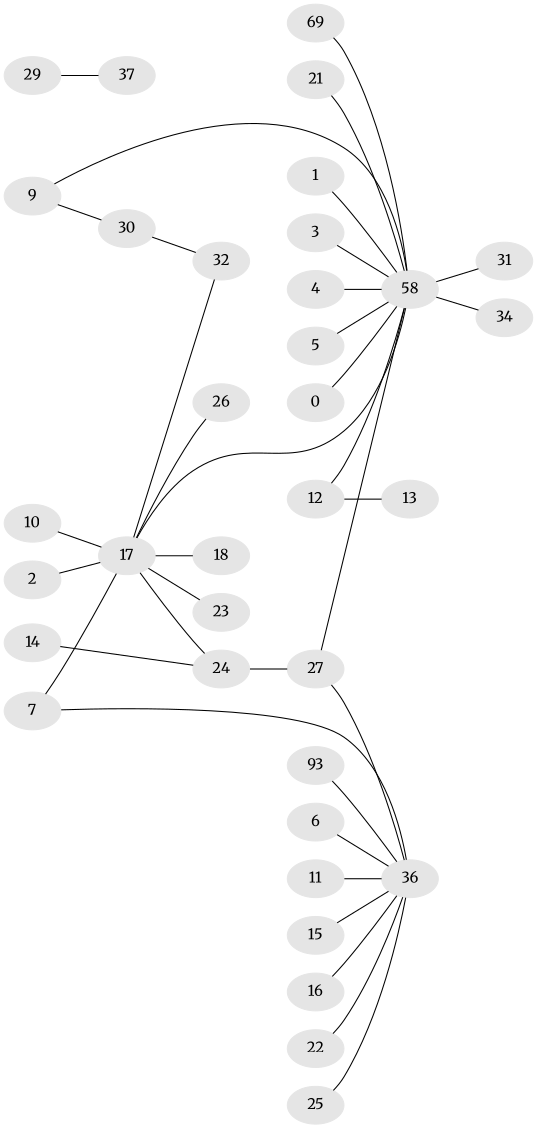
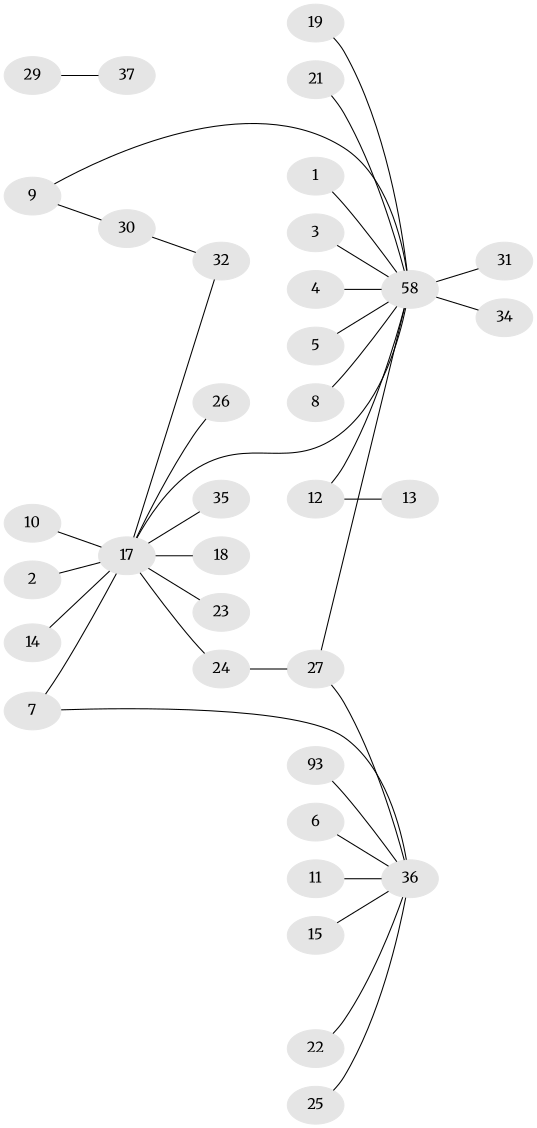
node "69": label "69" -> "19"
node "0": label "0" -> "8"
node "35": added
edge "14" -- "24": now "14" -- "17"
node "16": removed
